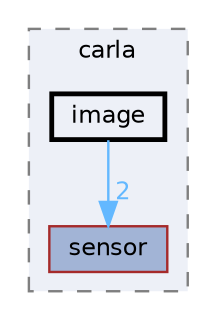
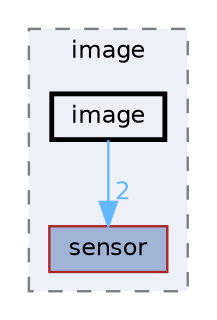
cluster "carla": label "carla" -> "image"
